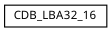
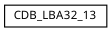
node "CDB_LBA32_16": label "CDB_LBA32_16" -> "CDB_LBA32_13"
